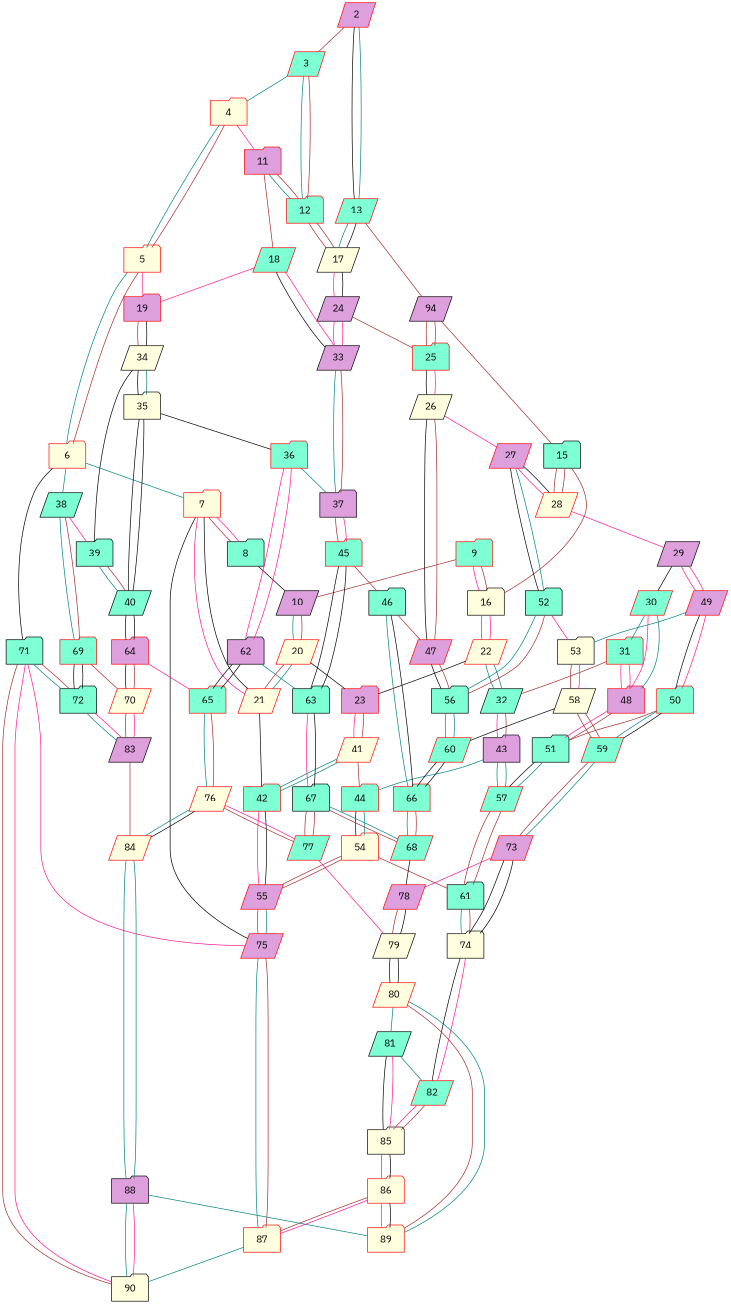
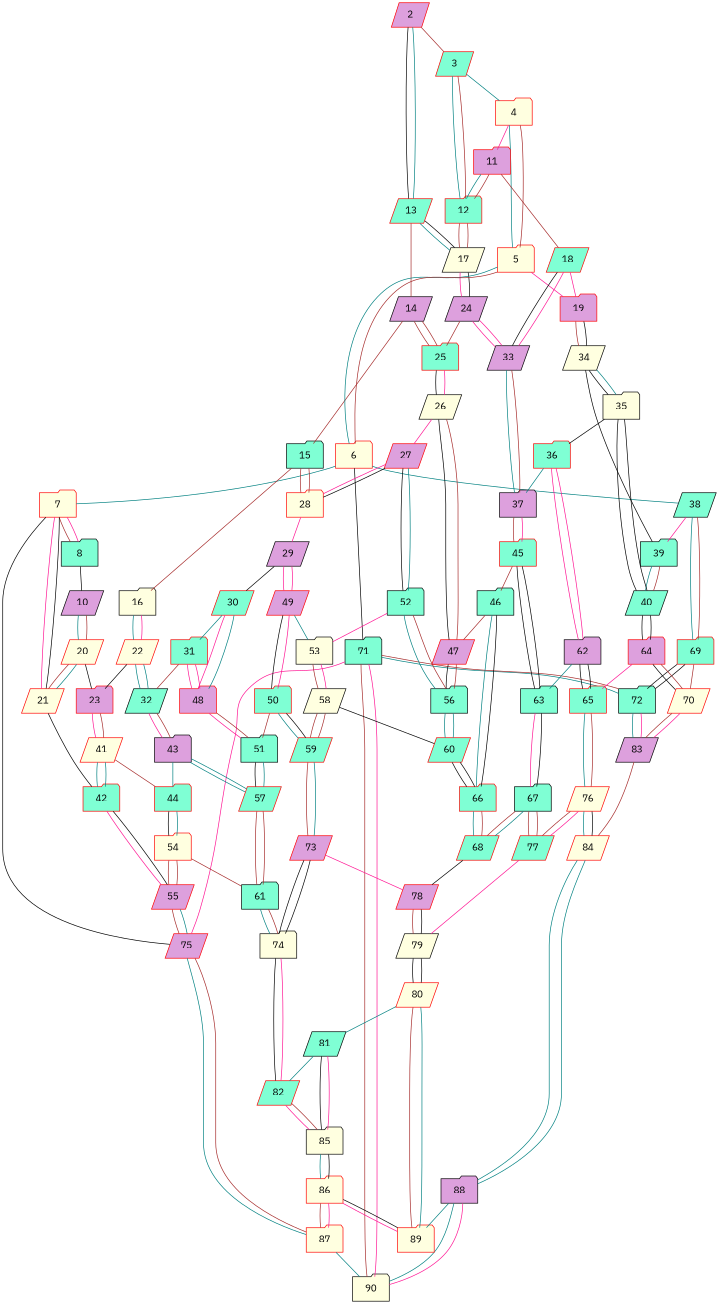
node "94": label "94" -> "14"
node "28": shape parallelogram -> folder
node "9": removed
